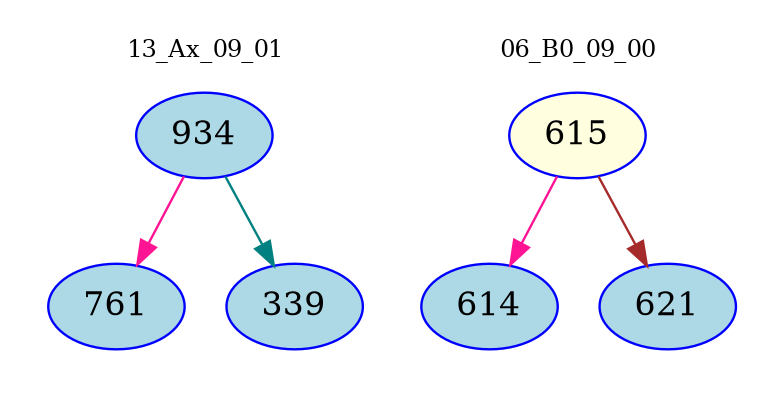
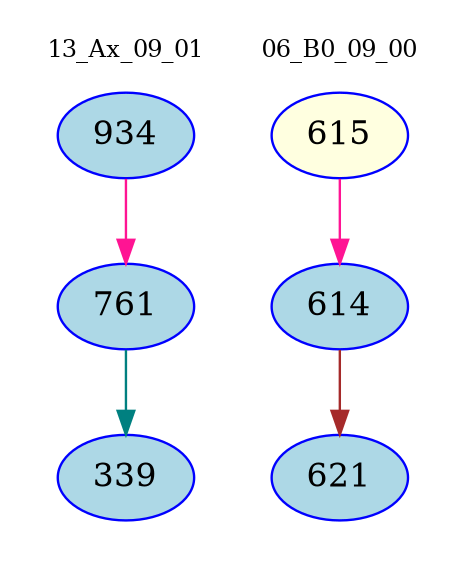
edge "934" -> "339": now "761" -> "339"
edge "615" -> "621": now "614" -> "621"
